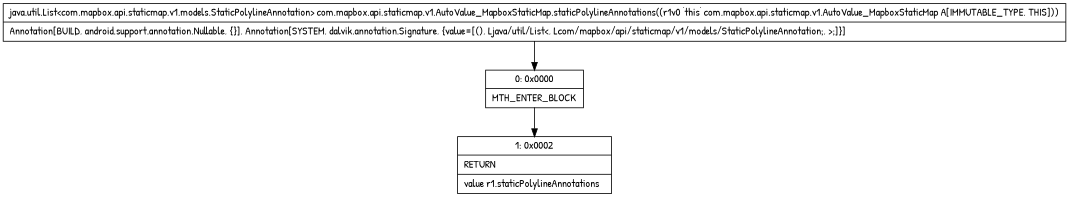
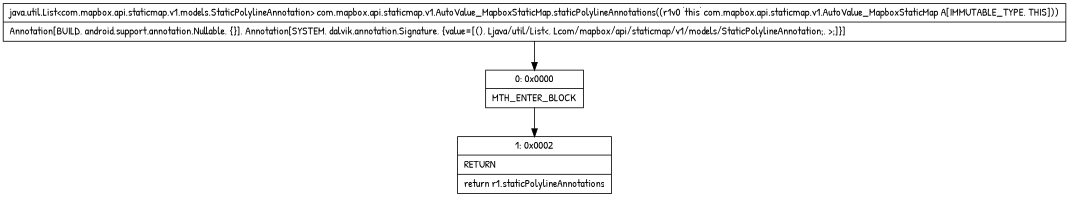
node "1: 0x0002": text "value r1.staticPolylineAnnotations" -> "return r1.staticPolylineAnnotations"
